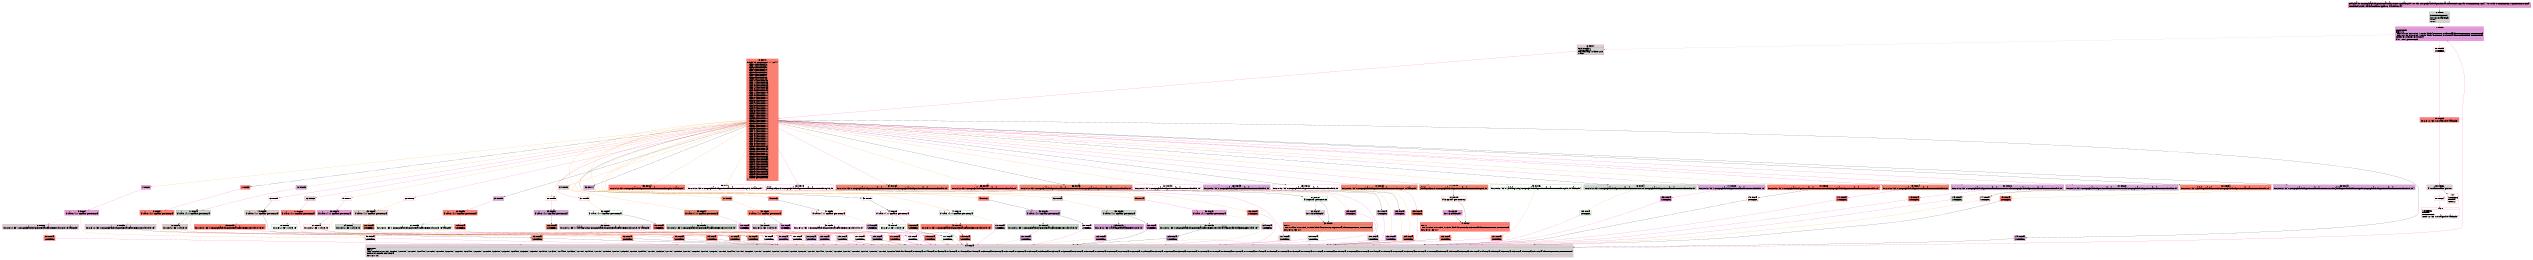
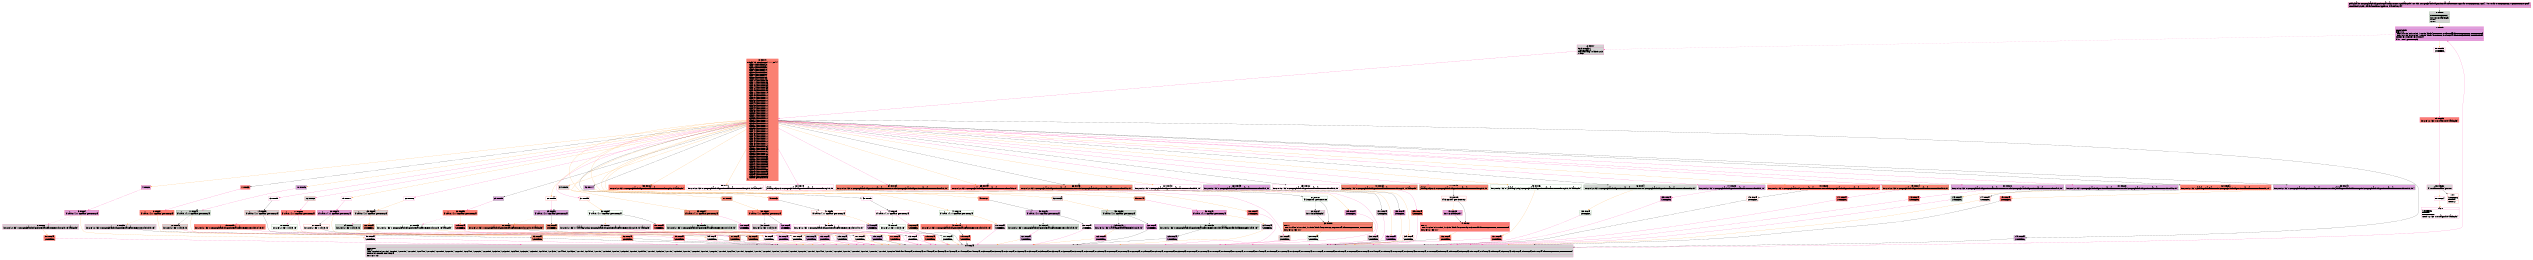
node "30: 0x00ae": added
node "94: 0x024f": fillcolor salmon -> white
node "134: 0x024f": fillcolor salmon -> white
